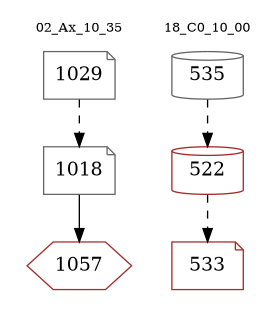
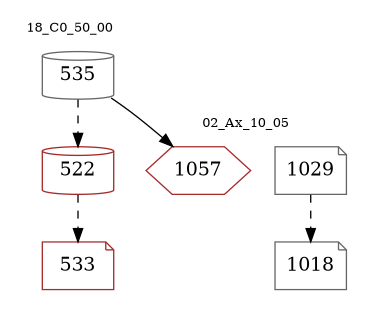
cluster "02_Ax_10_35": label "02_Ax_10_35" -> "02_Ax_10_05"
cluster "18_C0_10_00": label "18_C0_10_00" -> "18_C0_50_00"
edge "1018" -> "1057": now "535" -> "1057"
